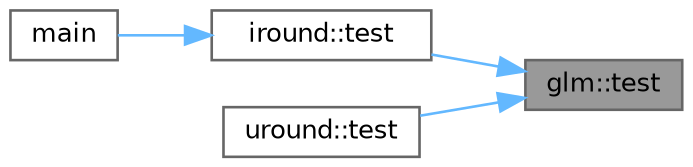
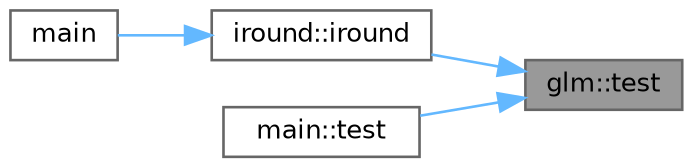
node "iround::test": label "iround::test" -> "iround::iround"
node "uround::test": label "uround::test" -> "main::test"
